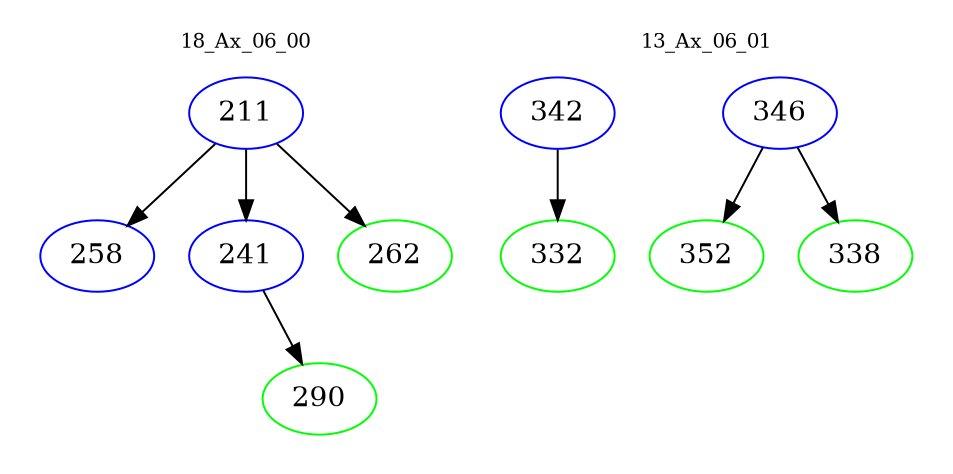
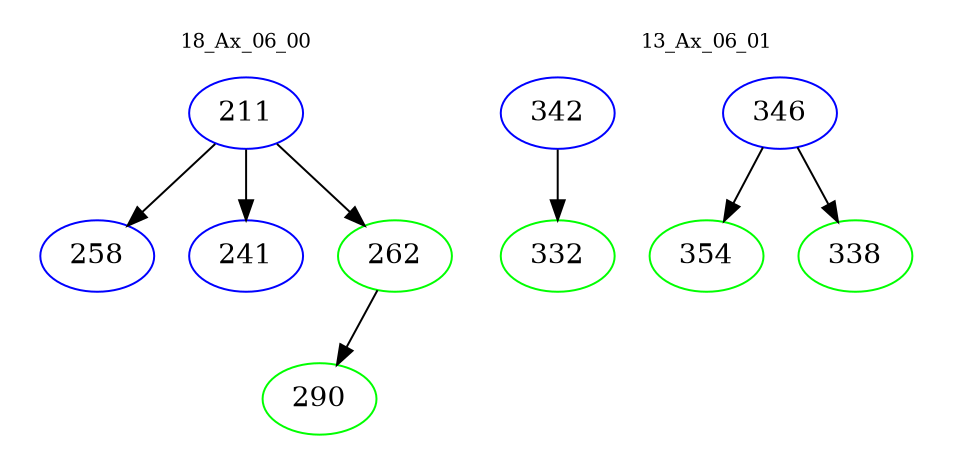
node "352": label "352" -> "354"
edge "241" -> "290": now "262" -> "290"
